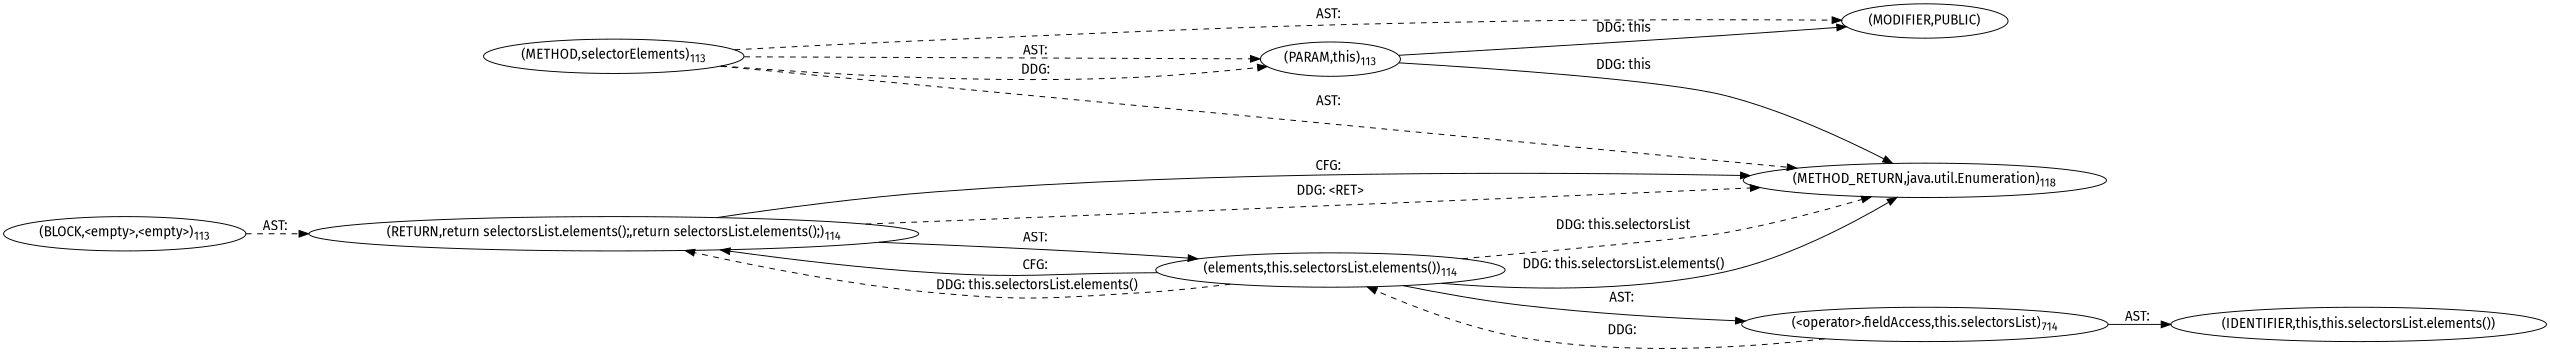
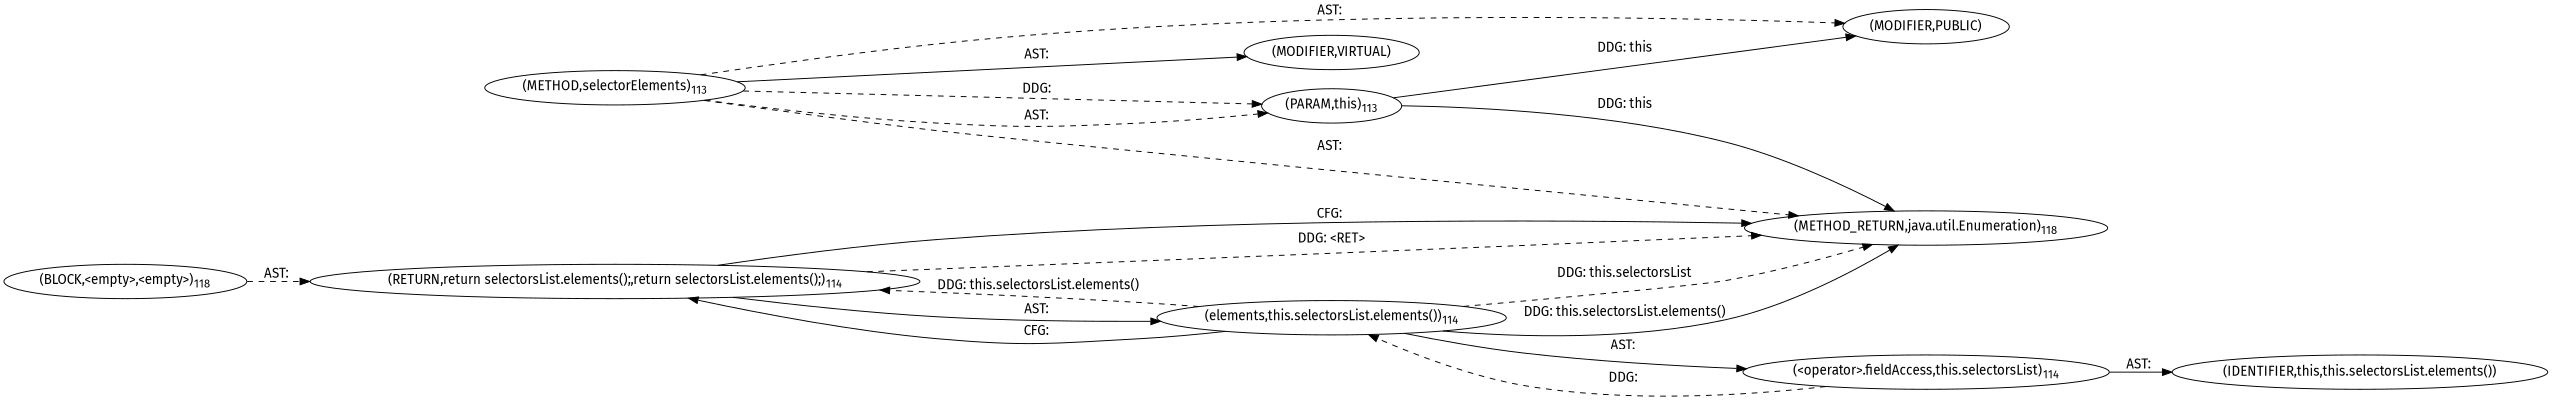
node "(MODIFIER,VIRTUAL)": added
node "(BLOCK,<empty>,<empty>)": text "113" -> "118"
node "(<operator>.fieldAccess,this.selectorsList)": text "714" -> "114"
